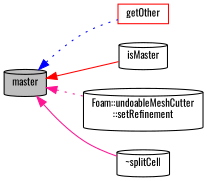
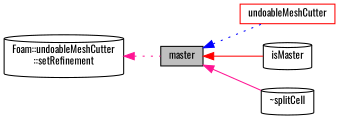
node "getOther": label "getOther" -> "undoableMeshCutter"
node "master": shape cylinder -> box
edge "Foam::undoableMeshCutter ::setRefinement" -> "master": reversed
